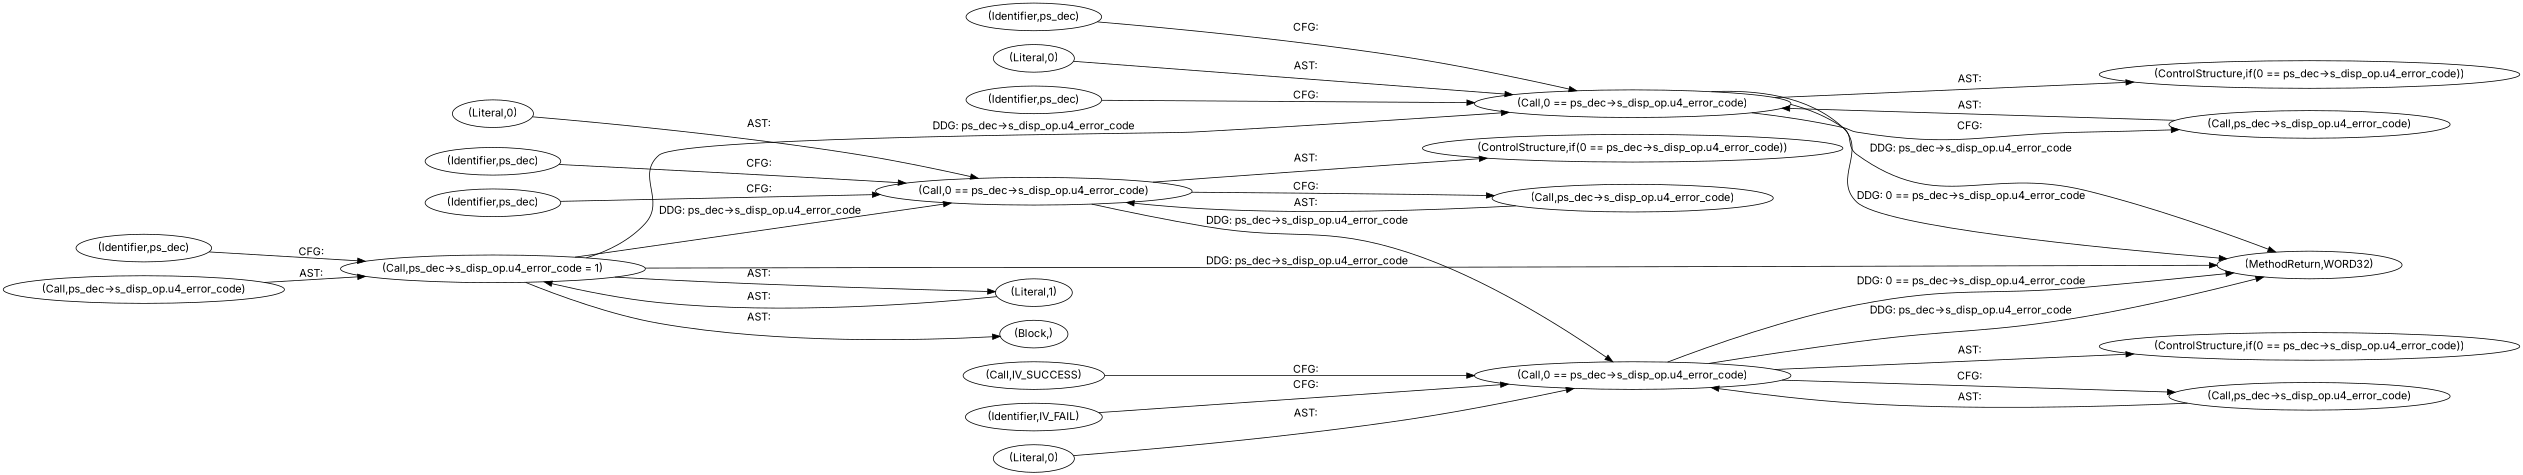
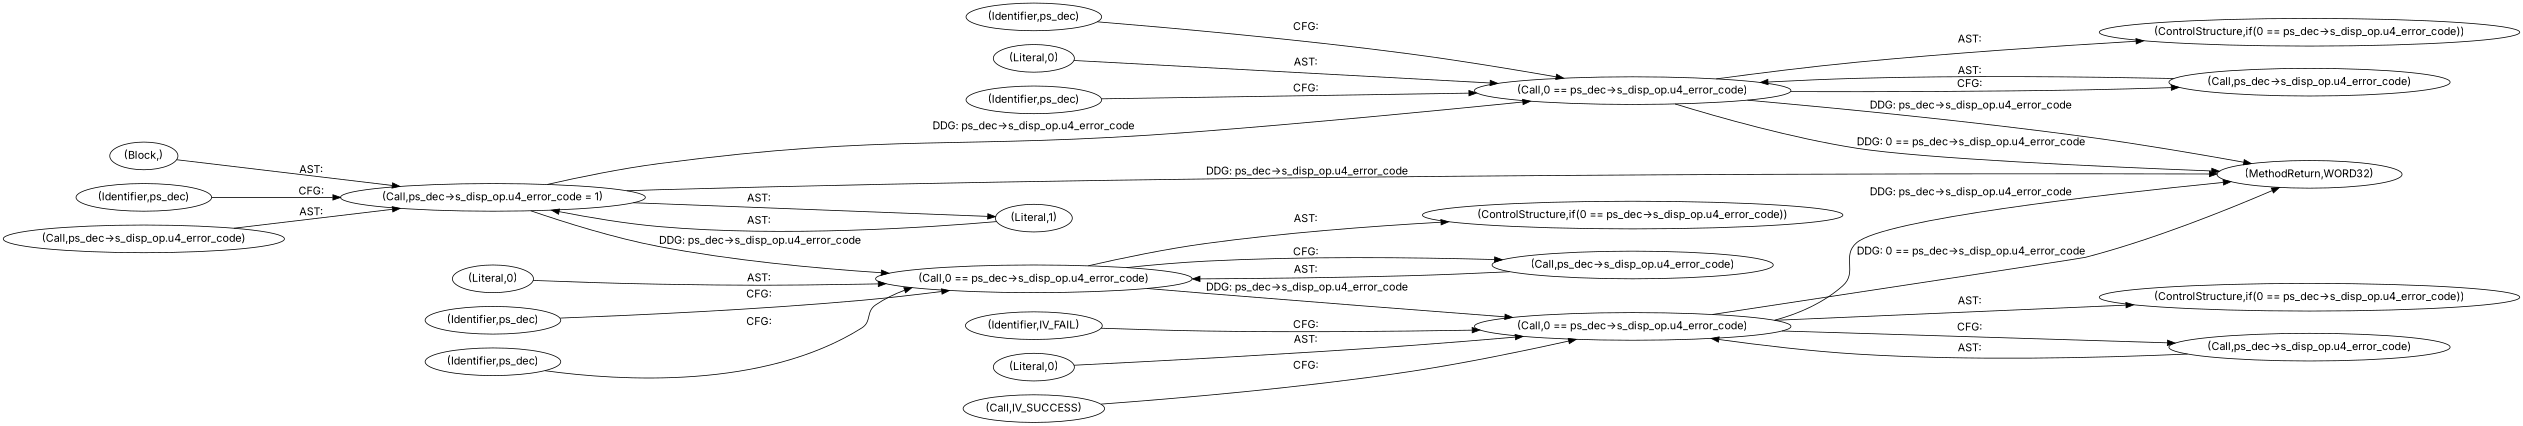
edge "(Call,ps_dec->s_disp_op.u4_error_code = 1)" -> "(Block,)": reversed
